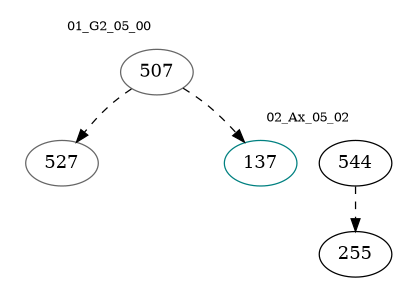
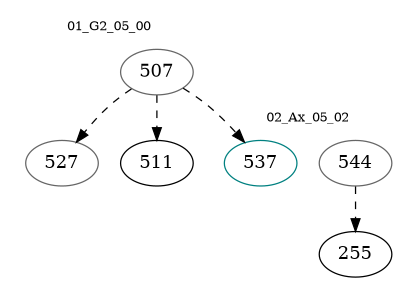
node "511": added
node "137": label "137" -> "537"
node "544": color black -> gray40
